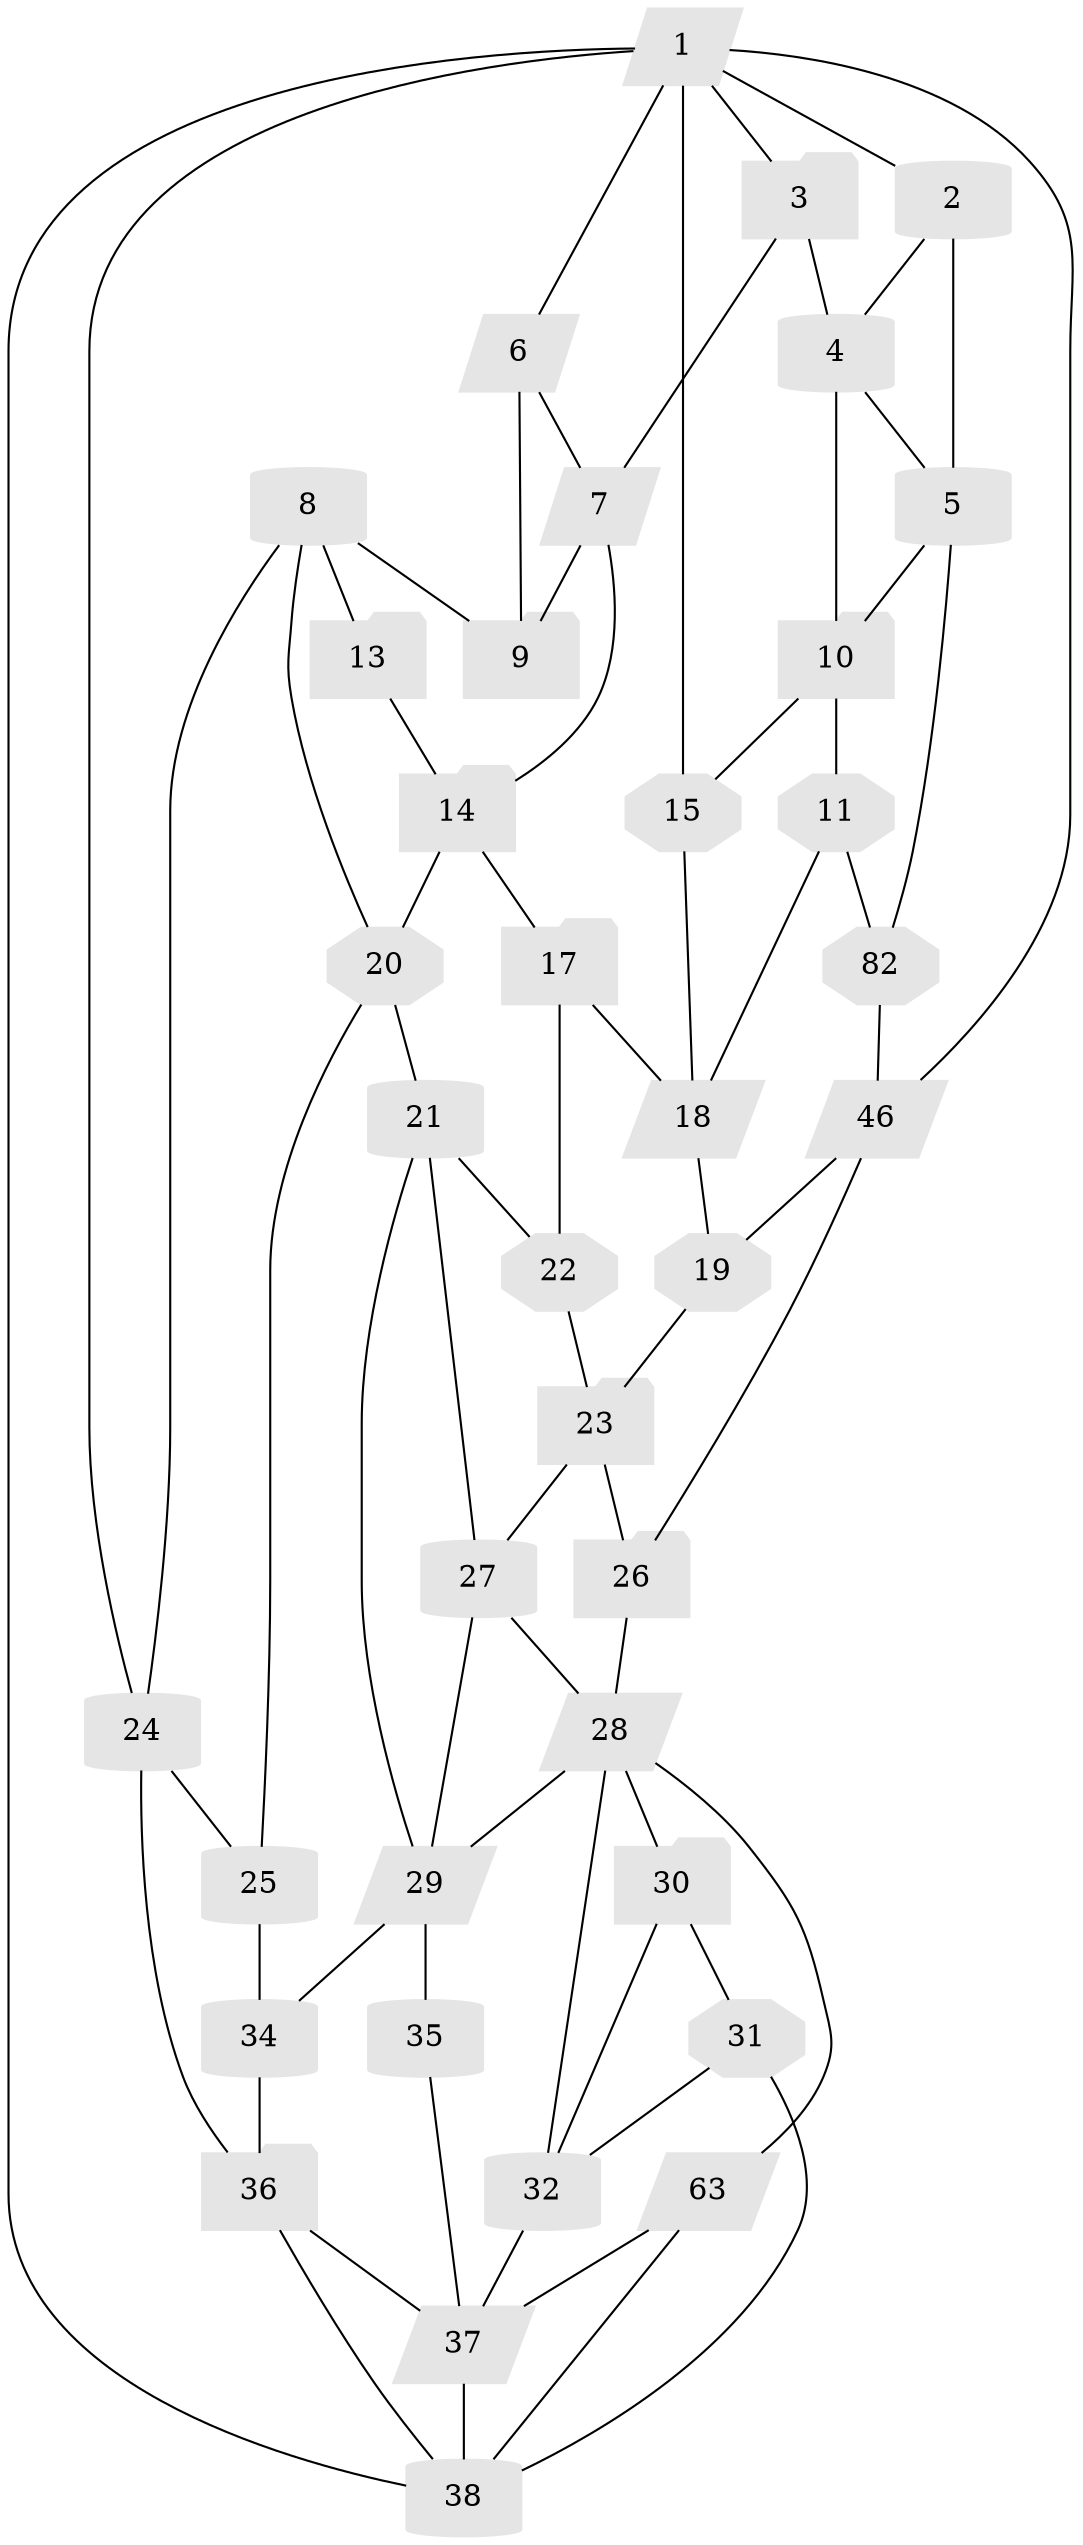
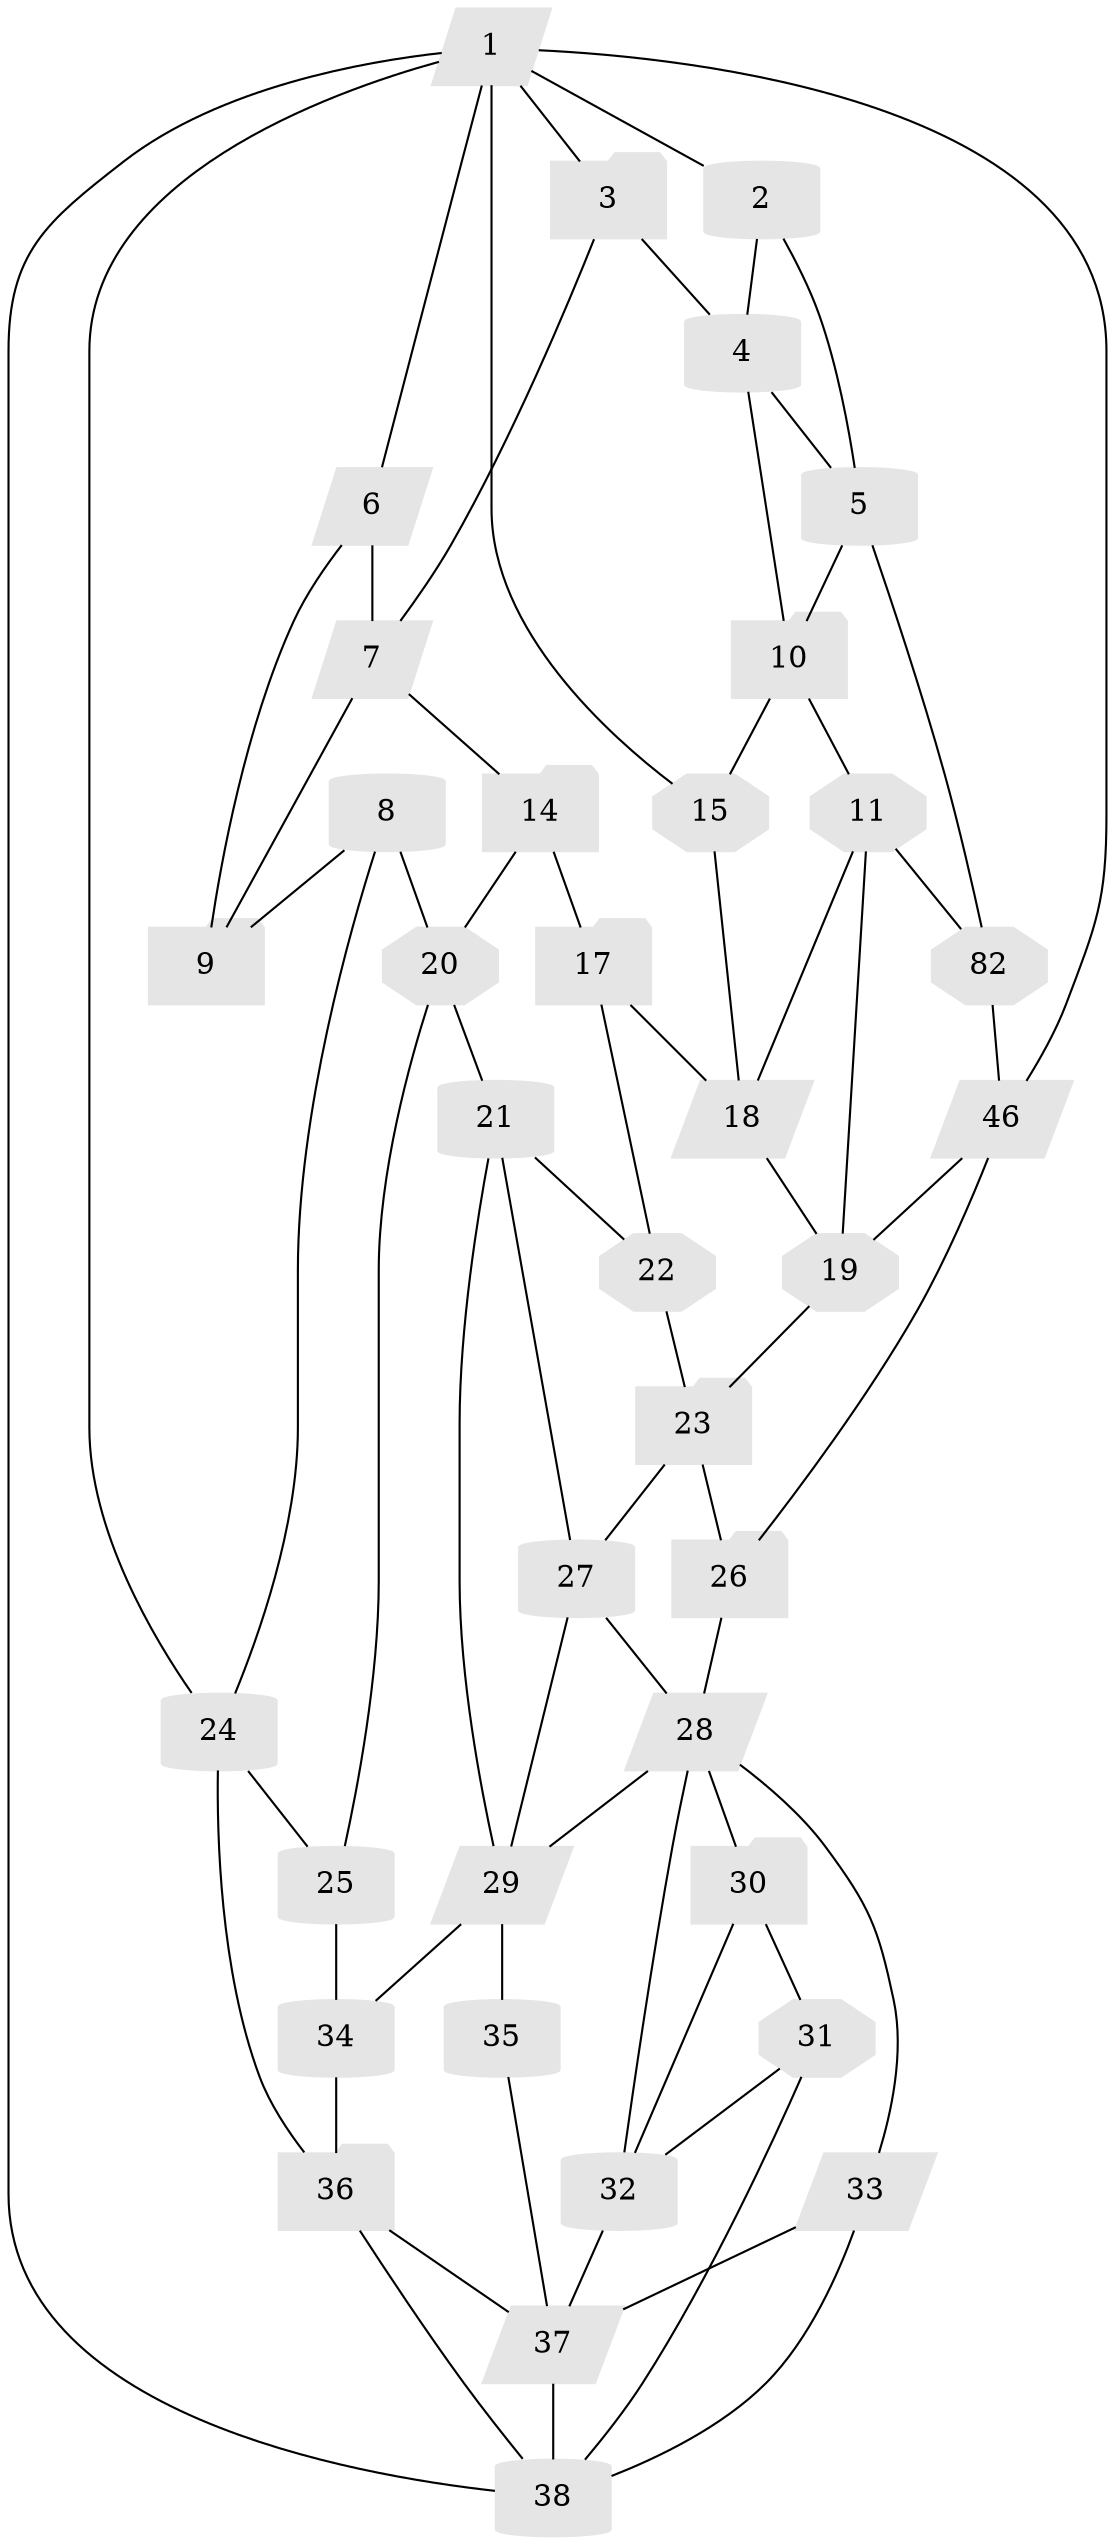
node "13": removed
edge "11" -- "19": added
node "63": label "63" -> "33"
